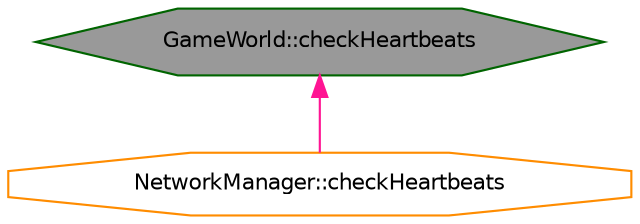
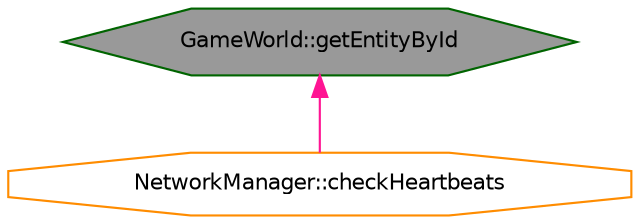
node "GameWorld::checkHeartbeats": label "GameWorld::checkHeartbeats" -> "GameWorld::getEntityById"
